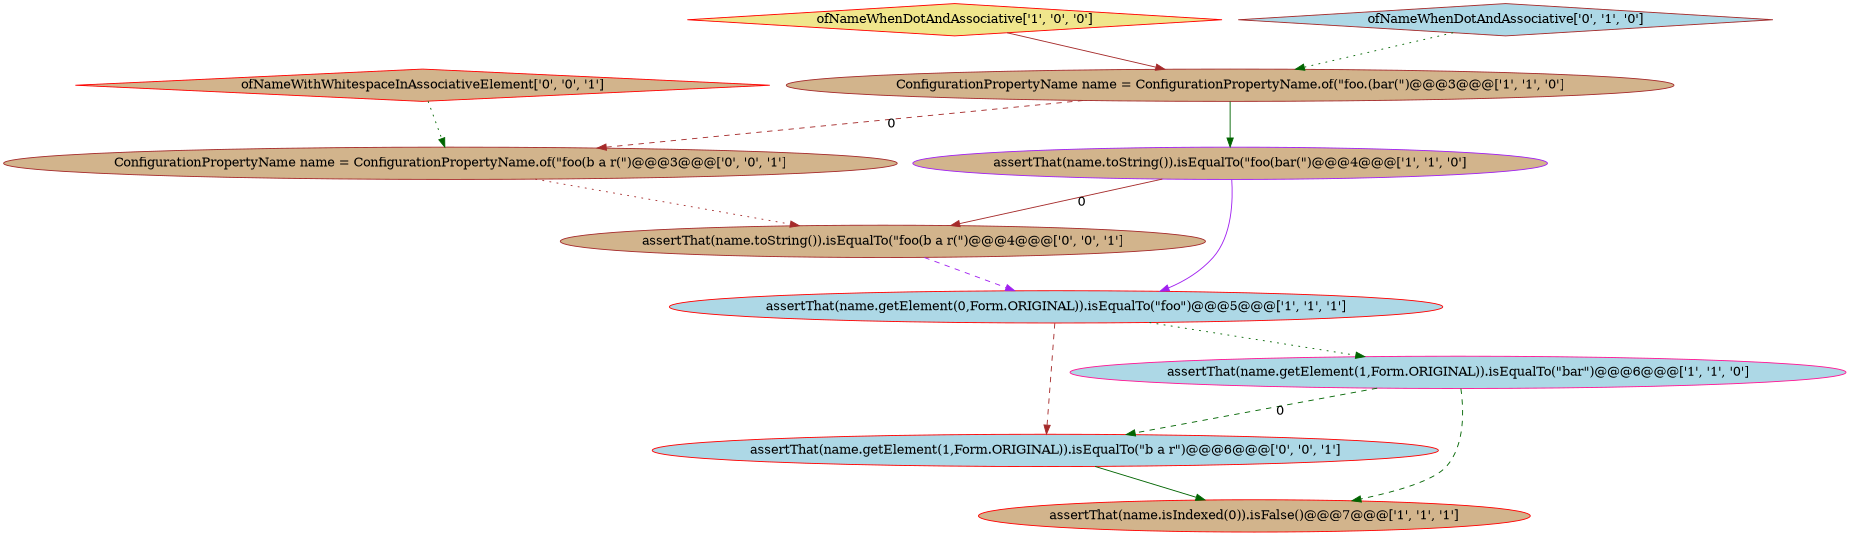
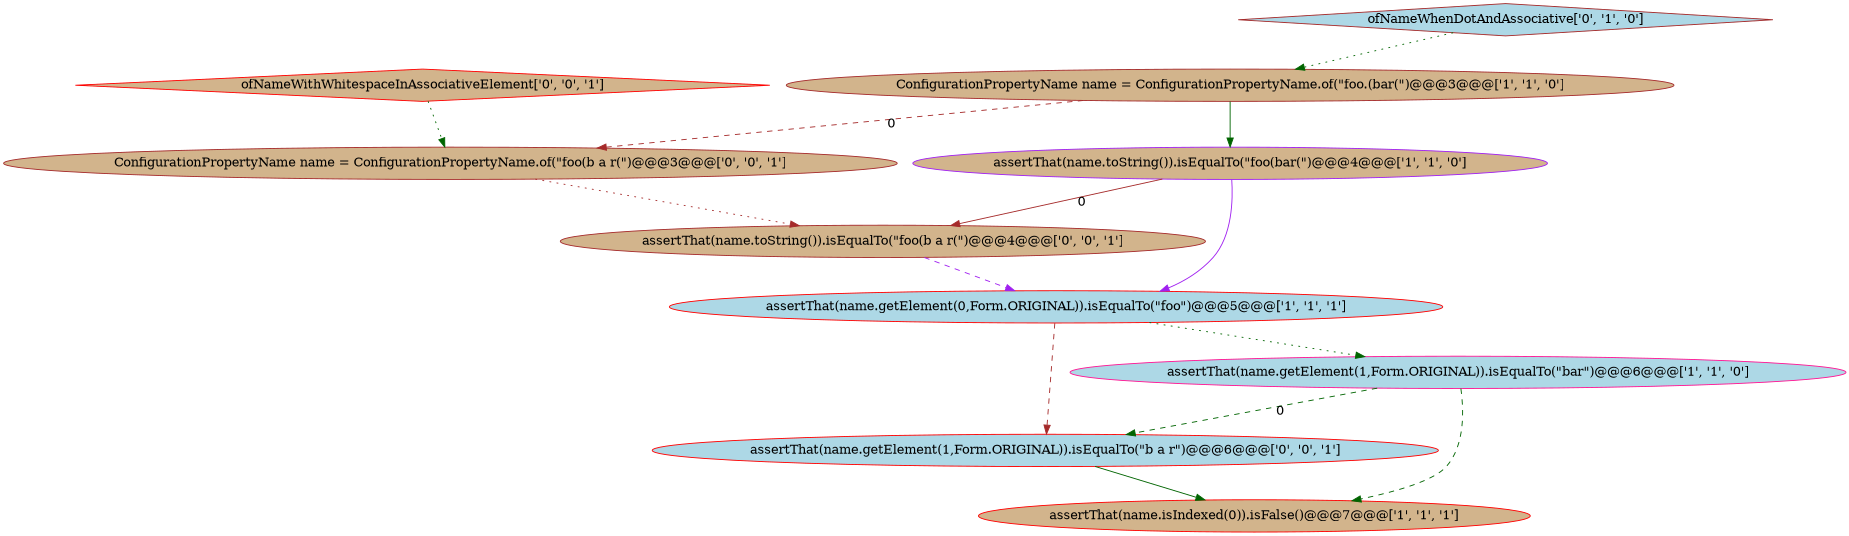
node "ofNameWhenDotAndAssociative['1', '0', '0']": removed
